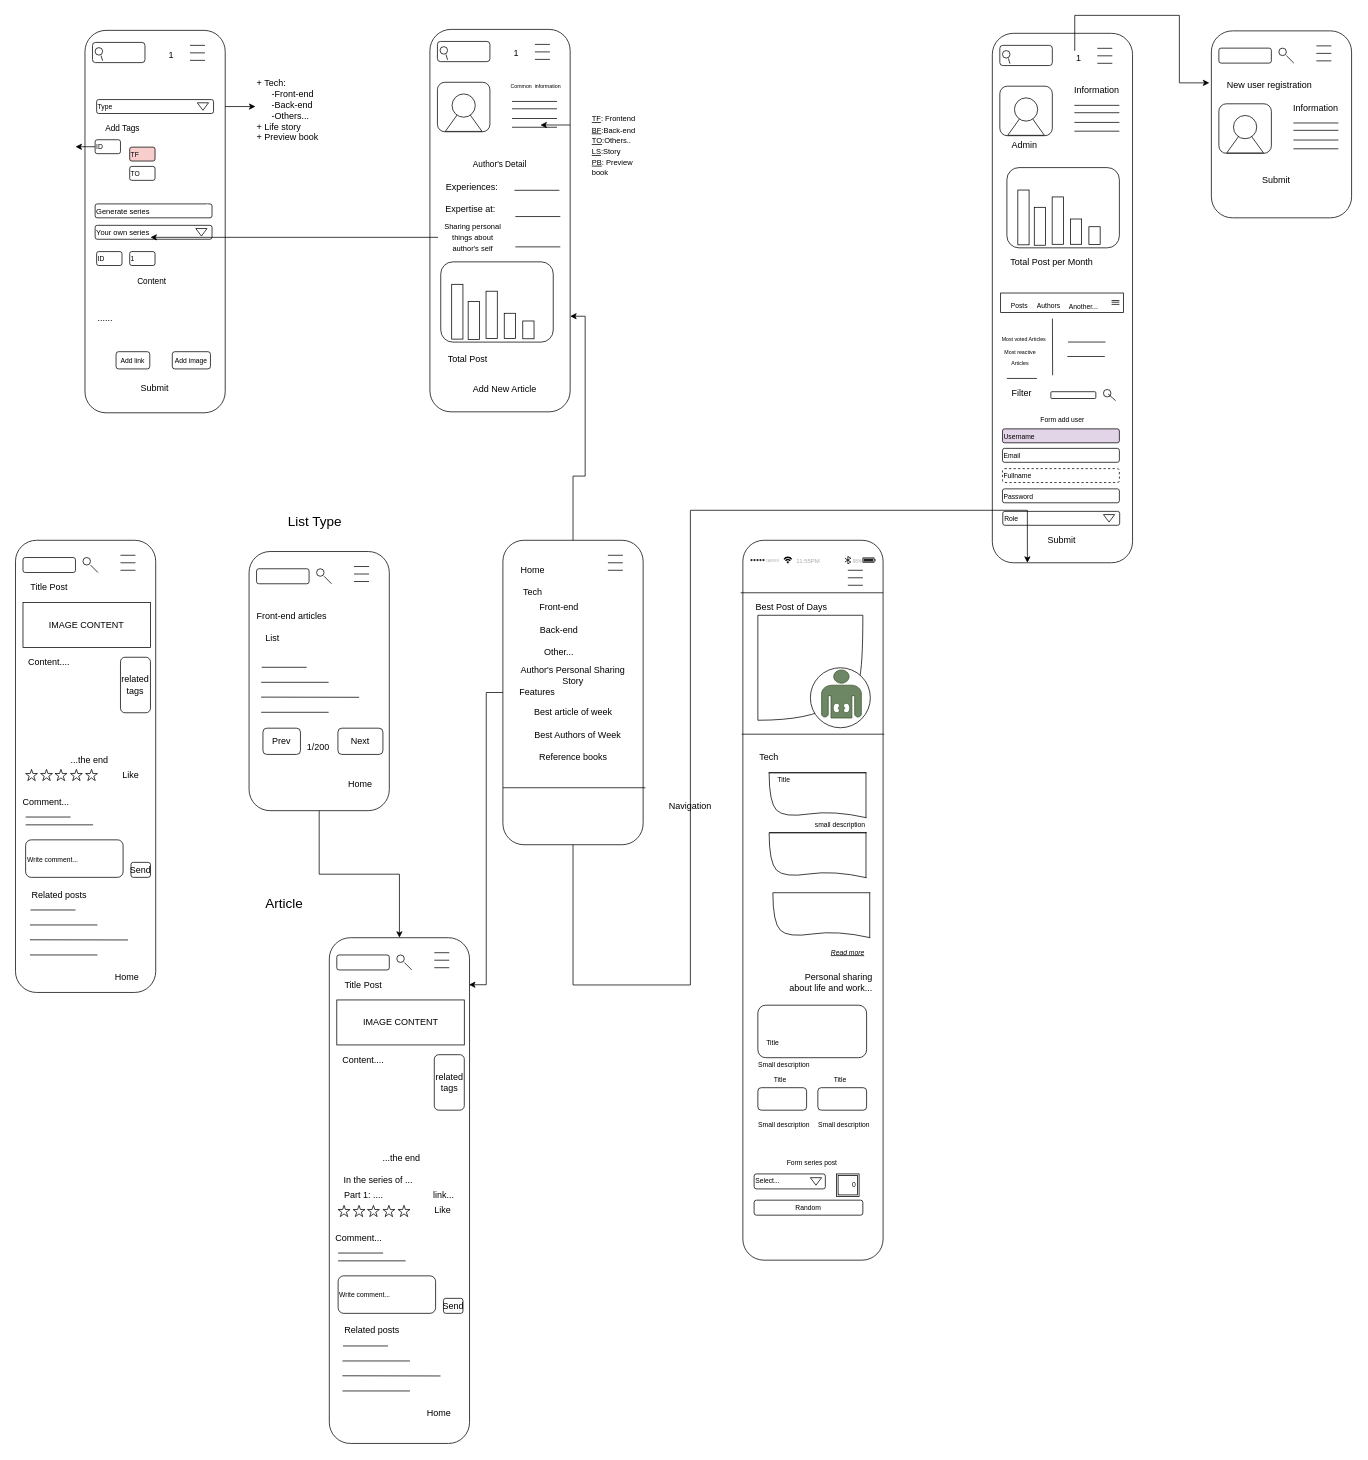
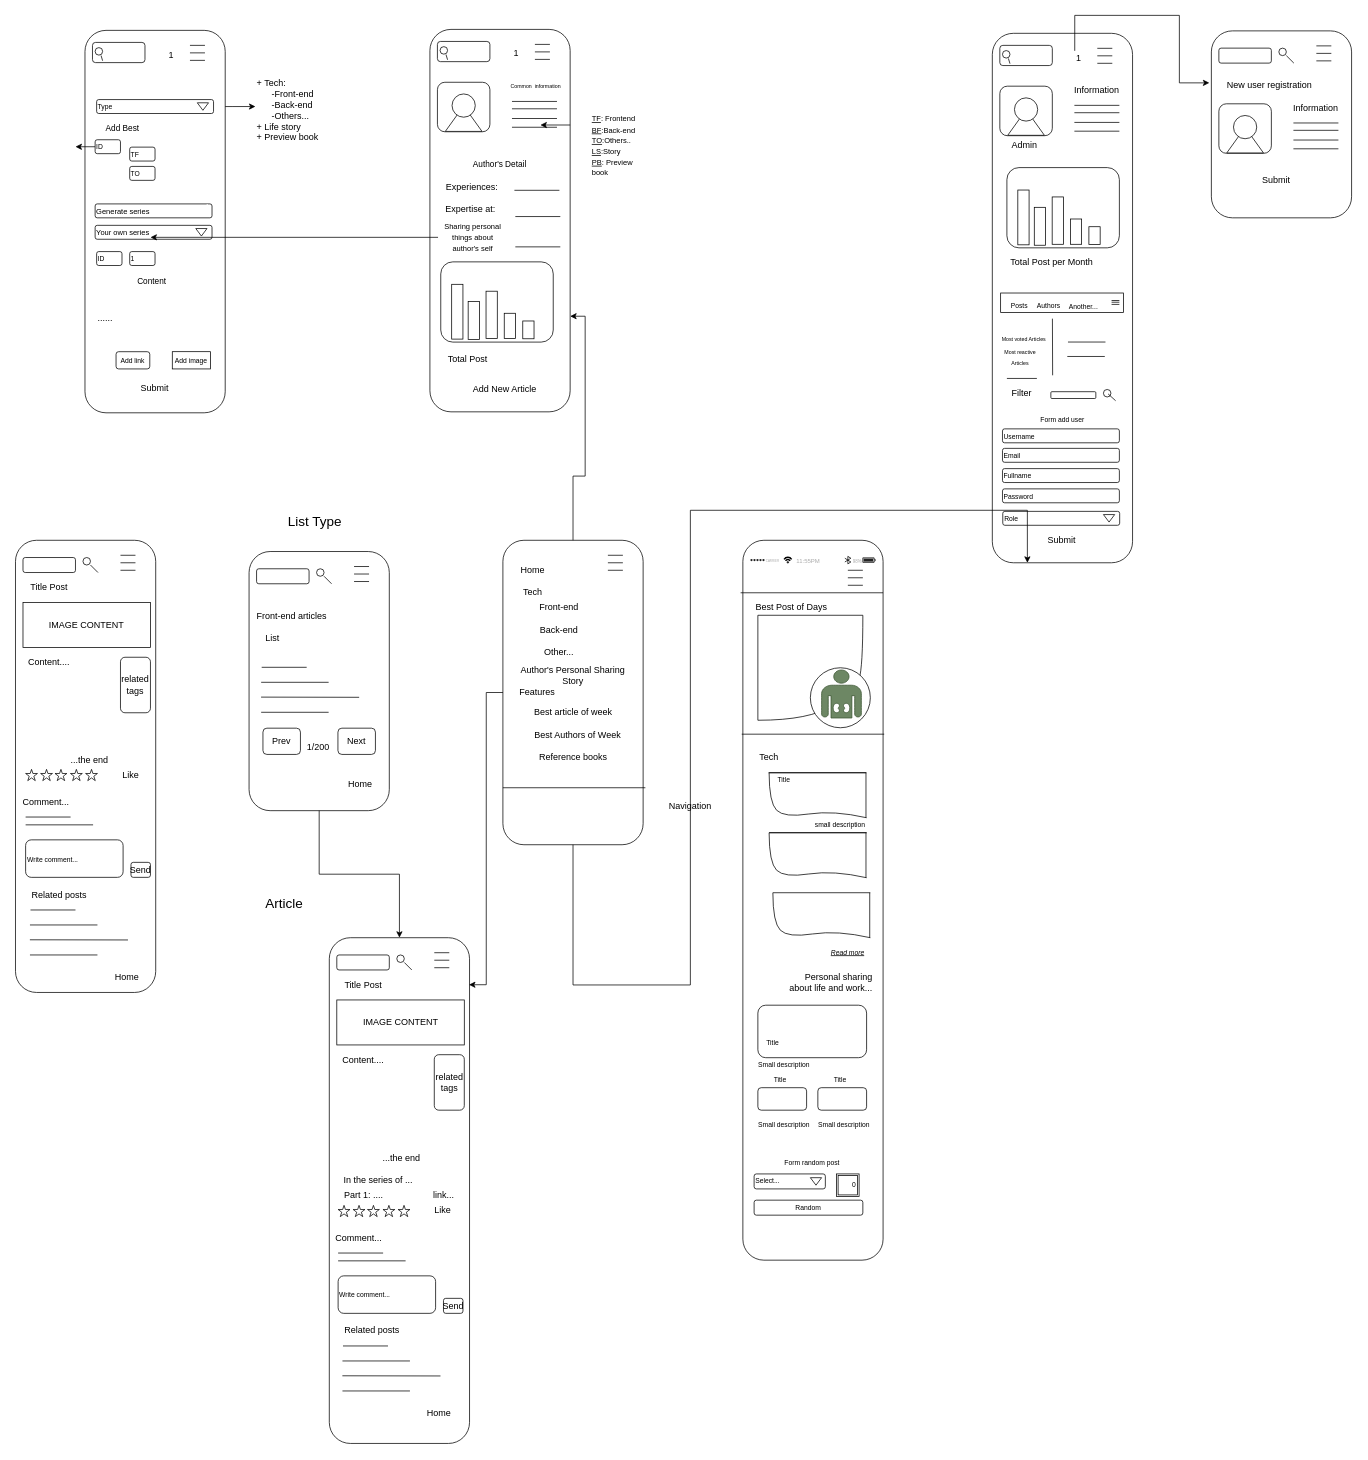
node "Add Tags": label "Add Tags" -> "Add Best"
node "TF": fillcolor #f8cecc -> #ffffff
node "Add image": shape rounded rectangle -> rectangle
node "Username": fillcolor #e1d5e7 -> #ffffff
node "Fullname": style dashed -> solid
node "Next": size 45x26 -> 38x26
node "Form series post": label "Form series post" -> "Form random post"
